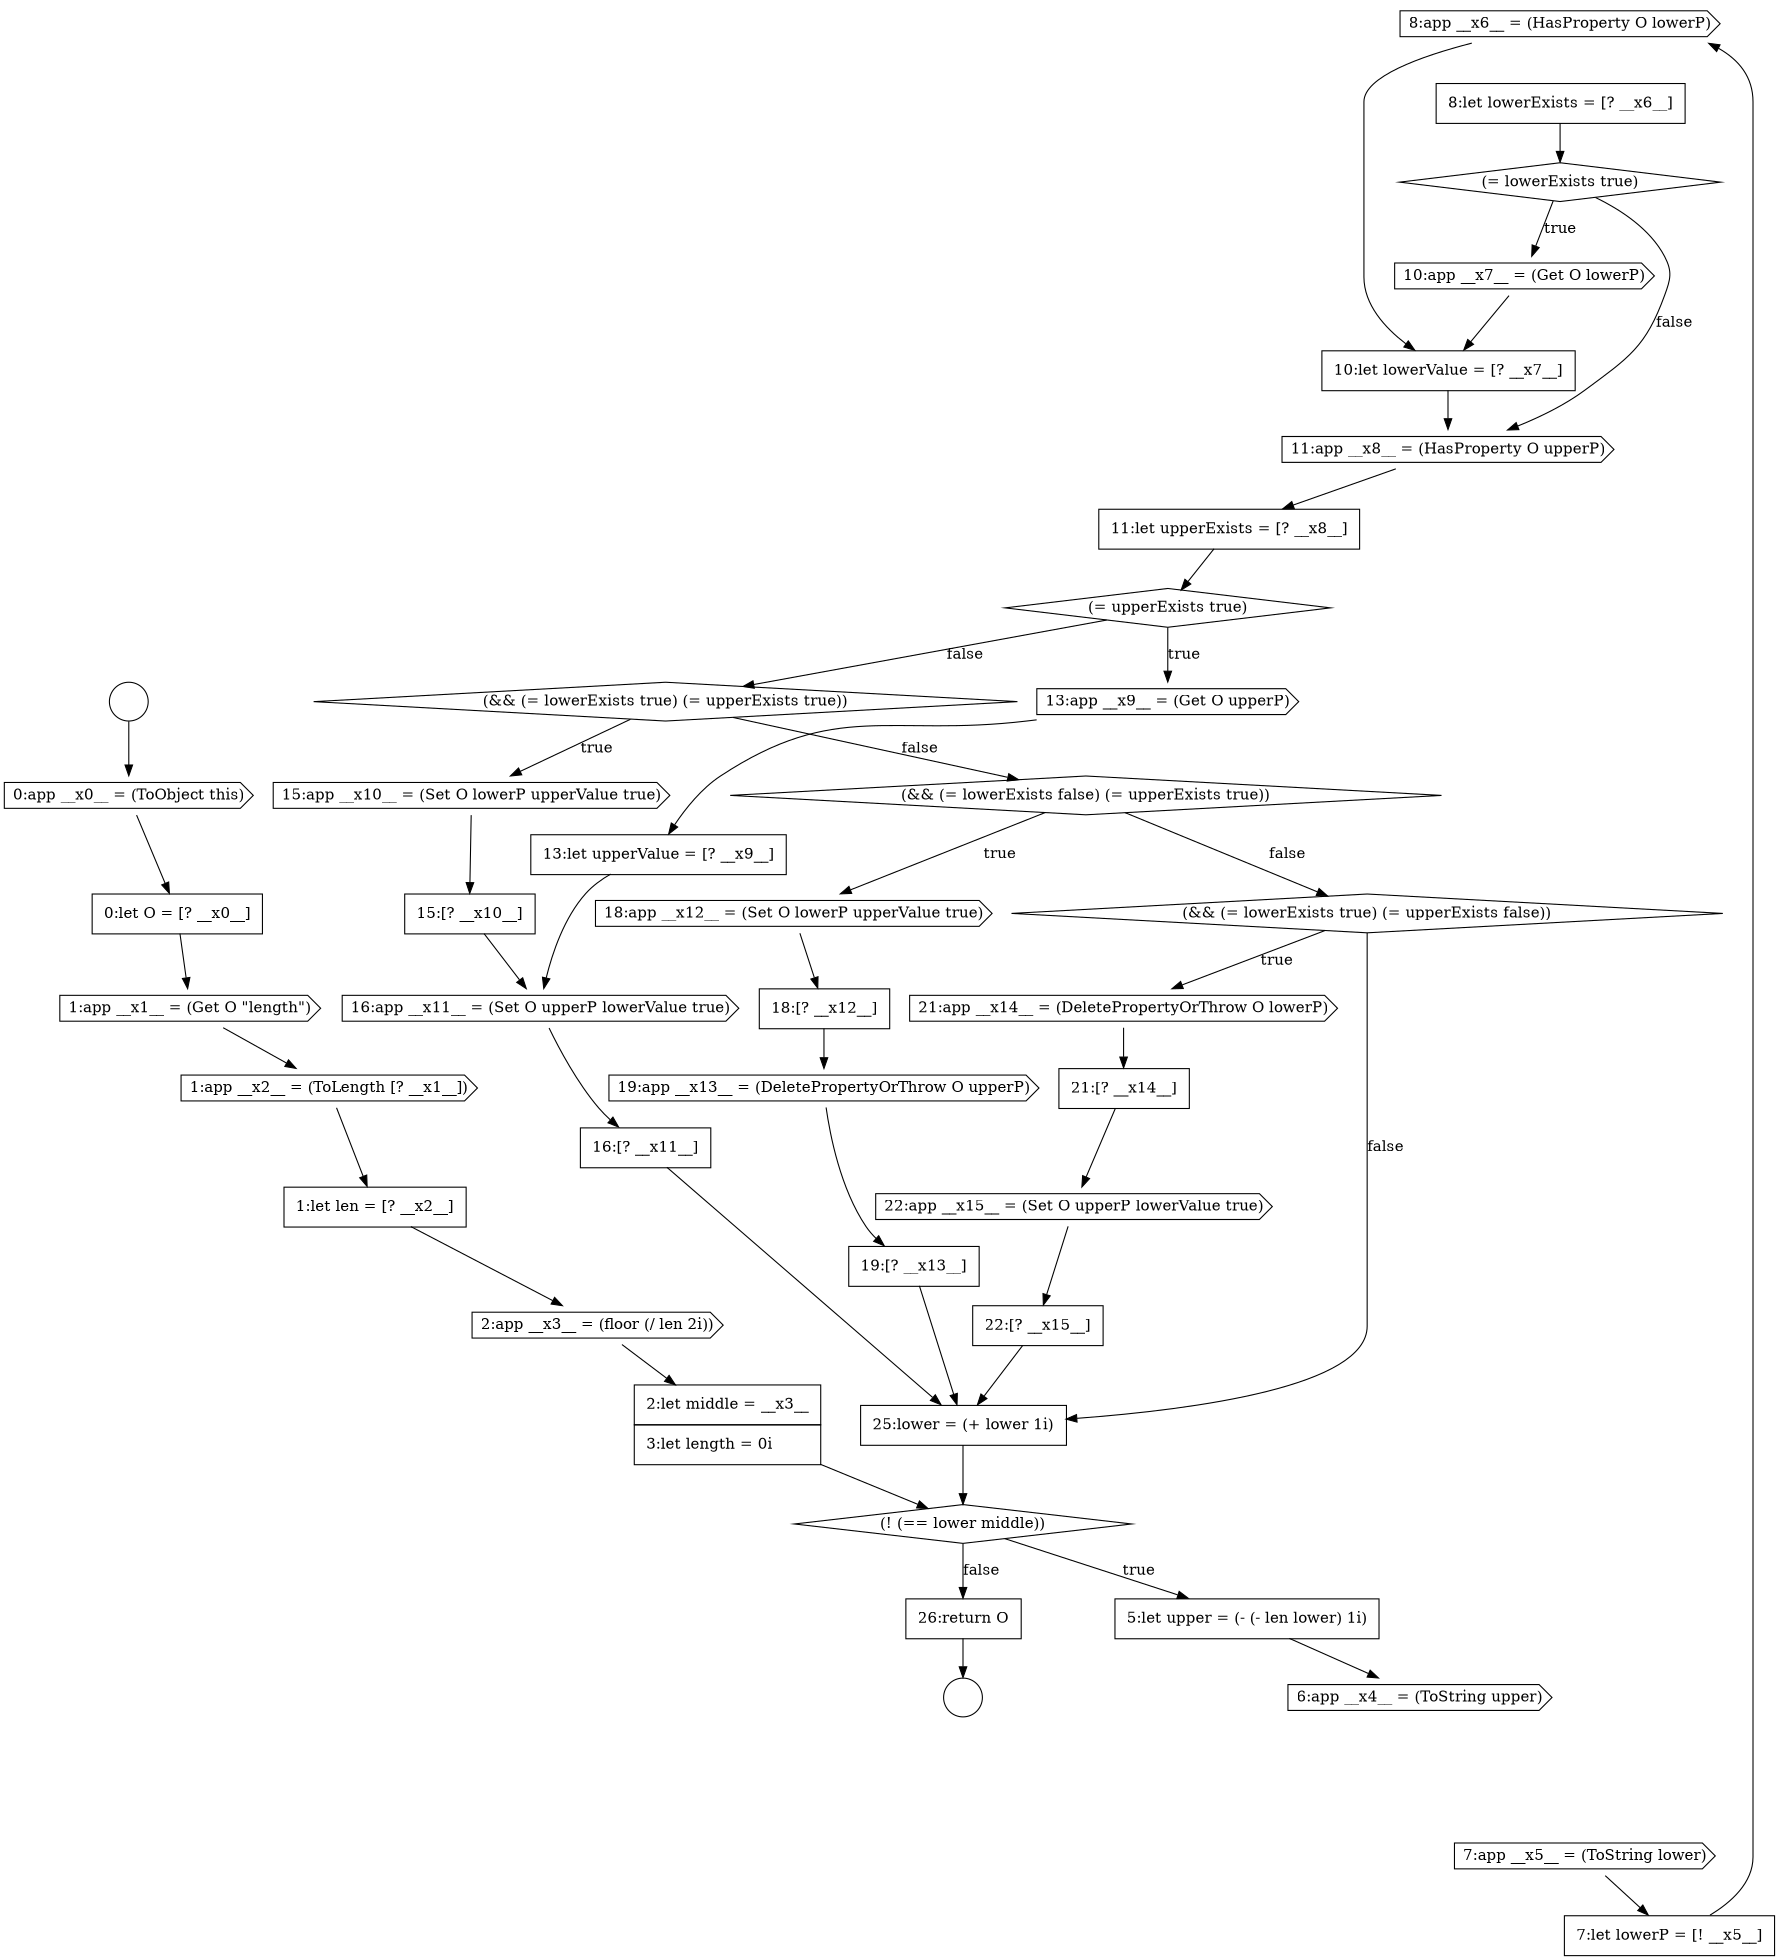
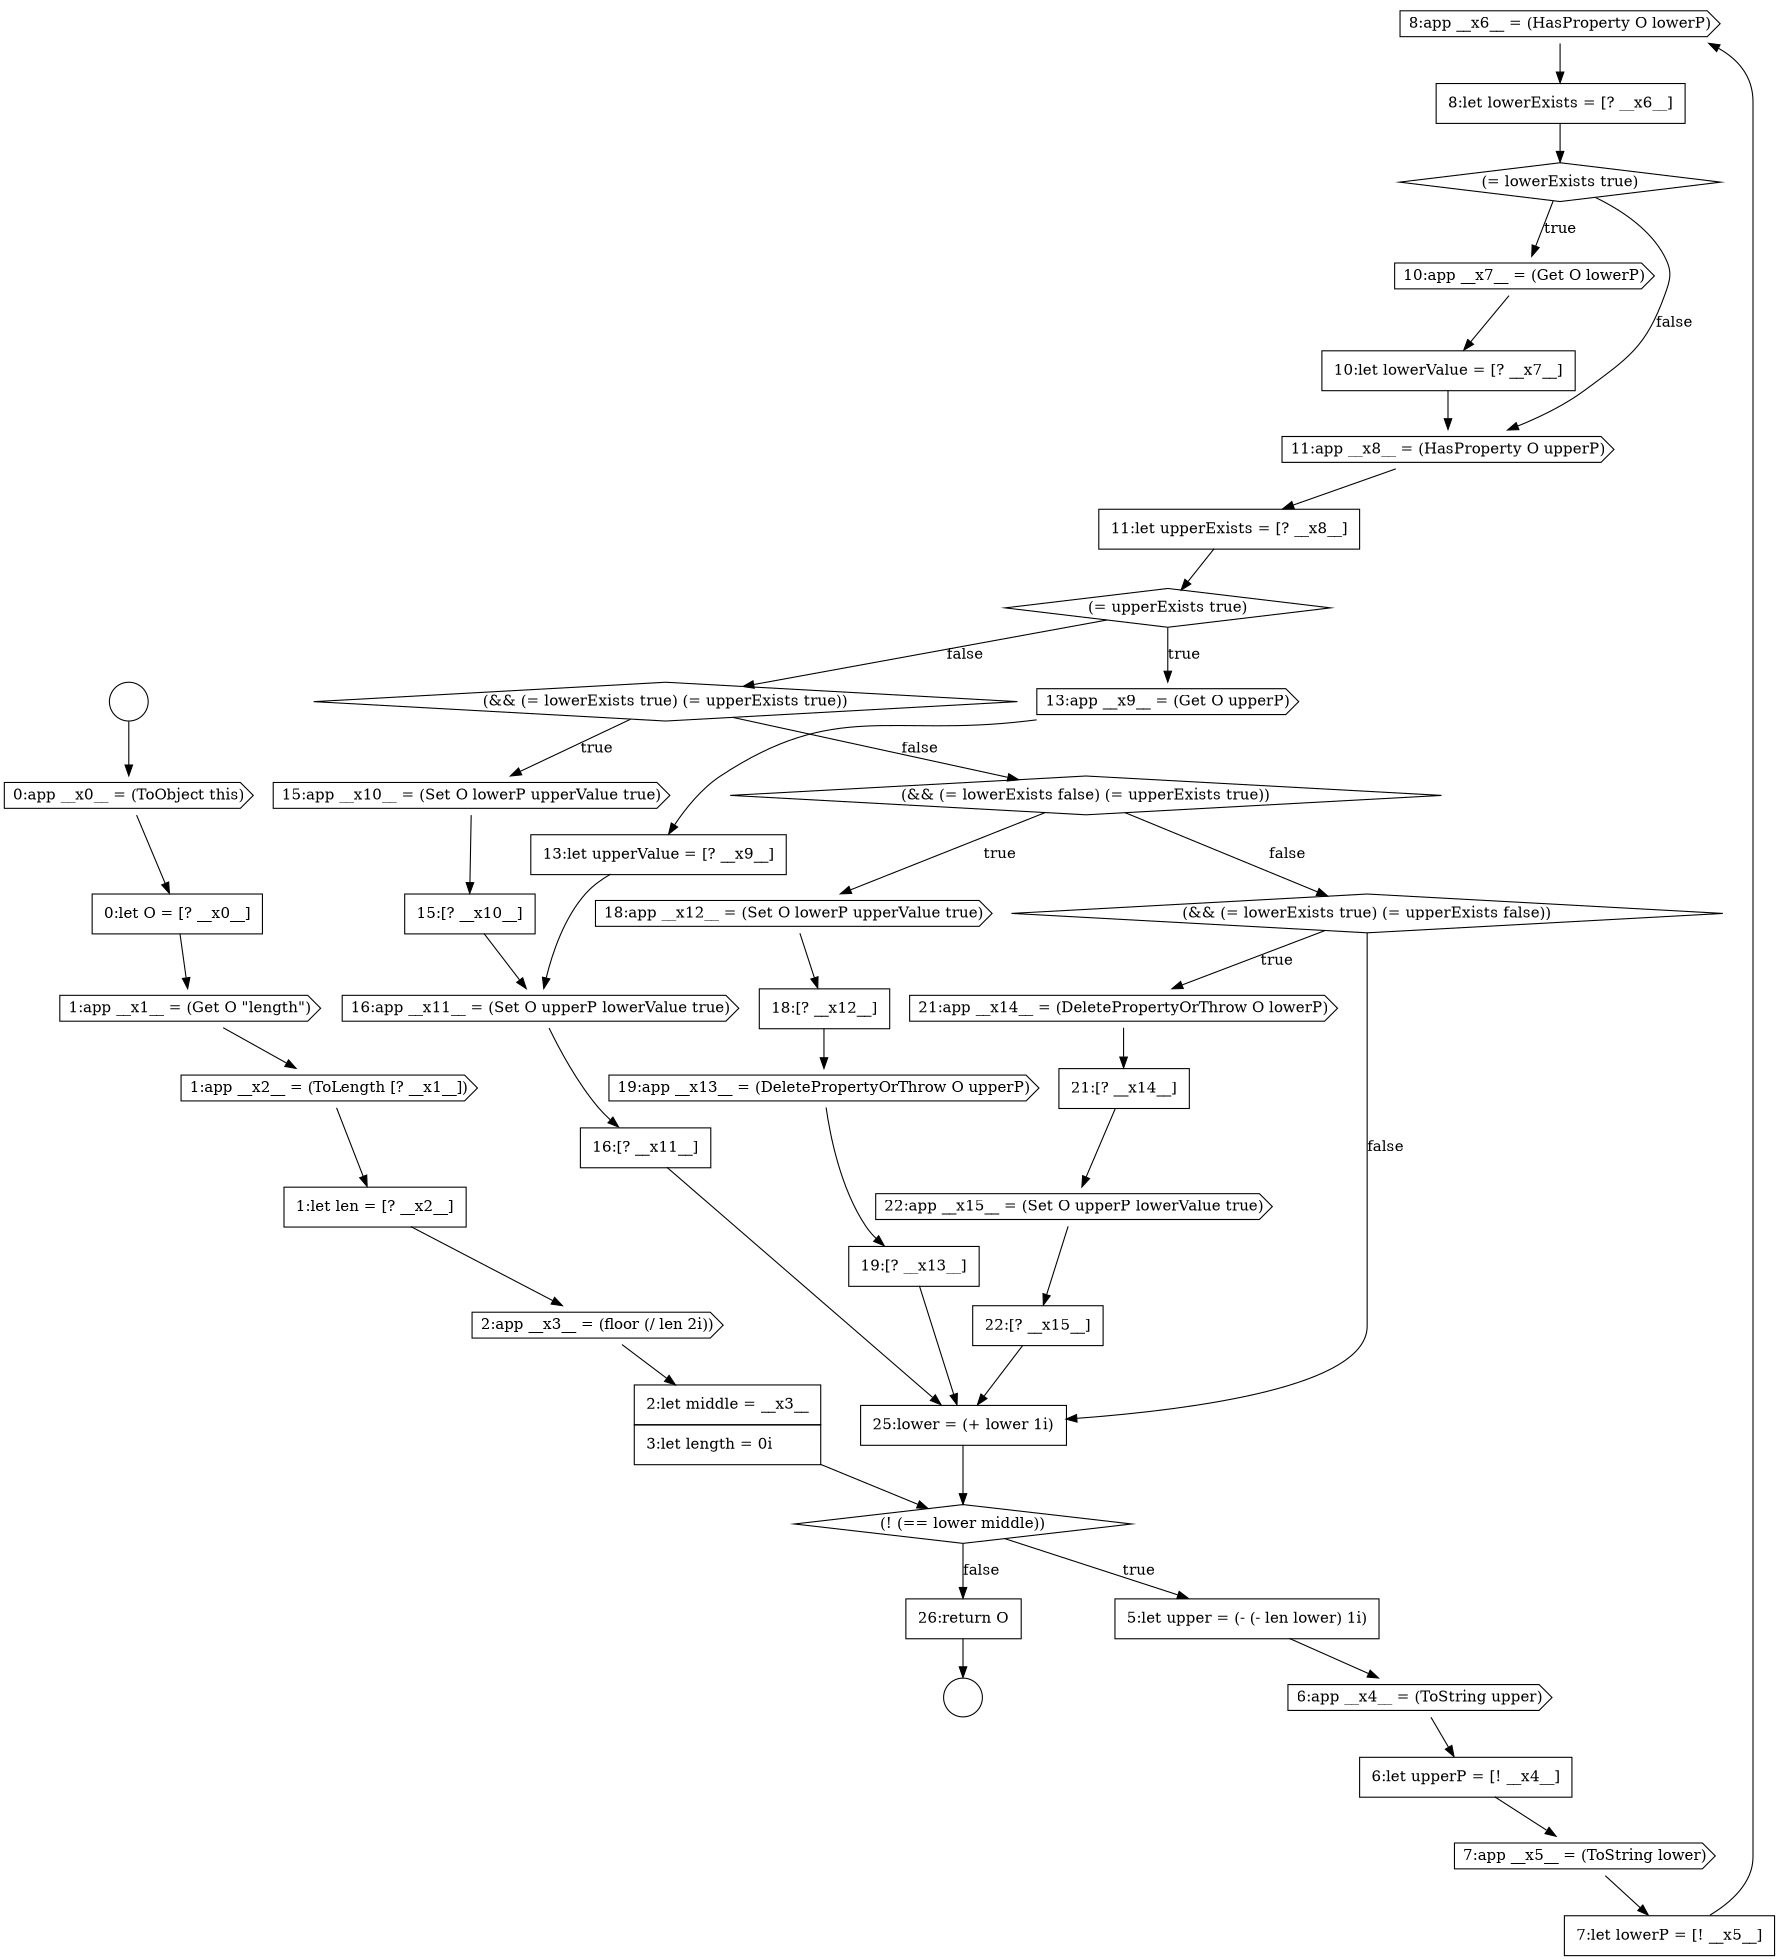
edge "8:app __x6__ = (HasProperty O lowerP)" -> "10:let lowerValue = [? __x7__]": now "8:app __x6__ = (HasProperty O lowerP)" -> "8:let lowerExists = [? __x6__]"
node "6:let upperP = [! __x4__]": added
